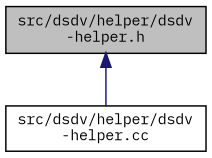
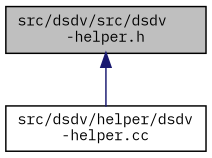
node "src/dsdv/helper/dsdv -helper.h": label "src/dsdv/helper/dsdv -helper.h" -> "src/dsdv/src/dsdv -helper.h"
